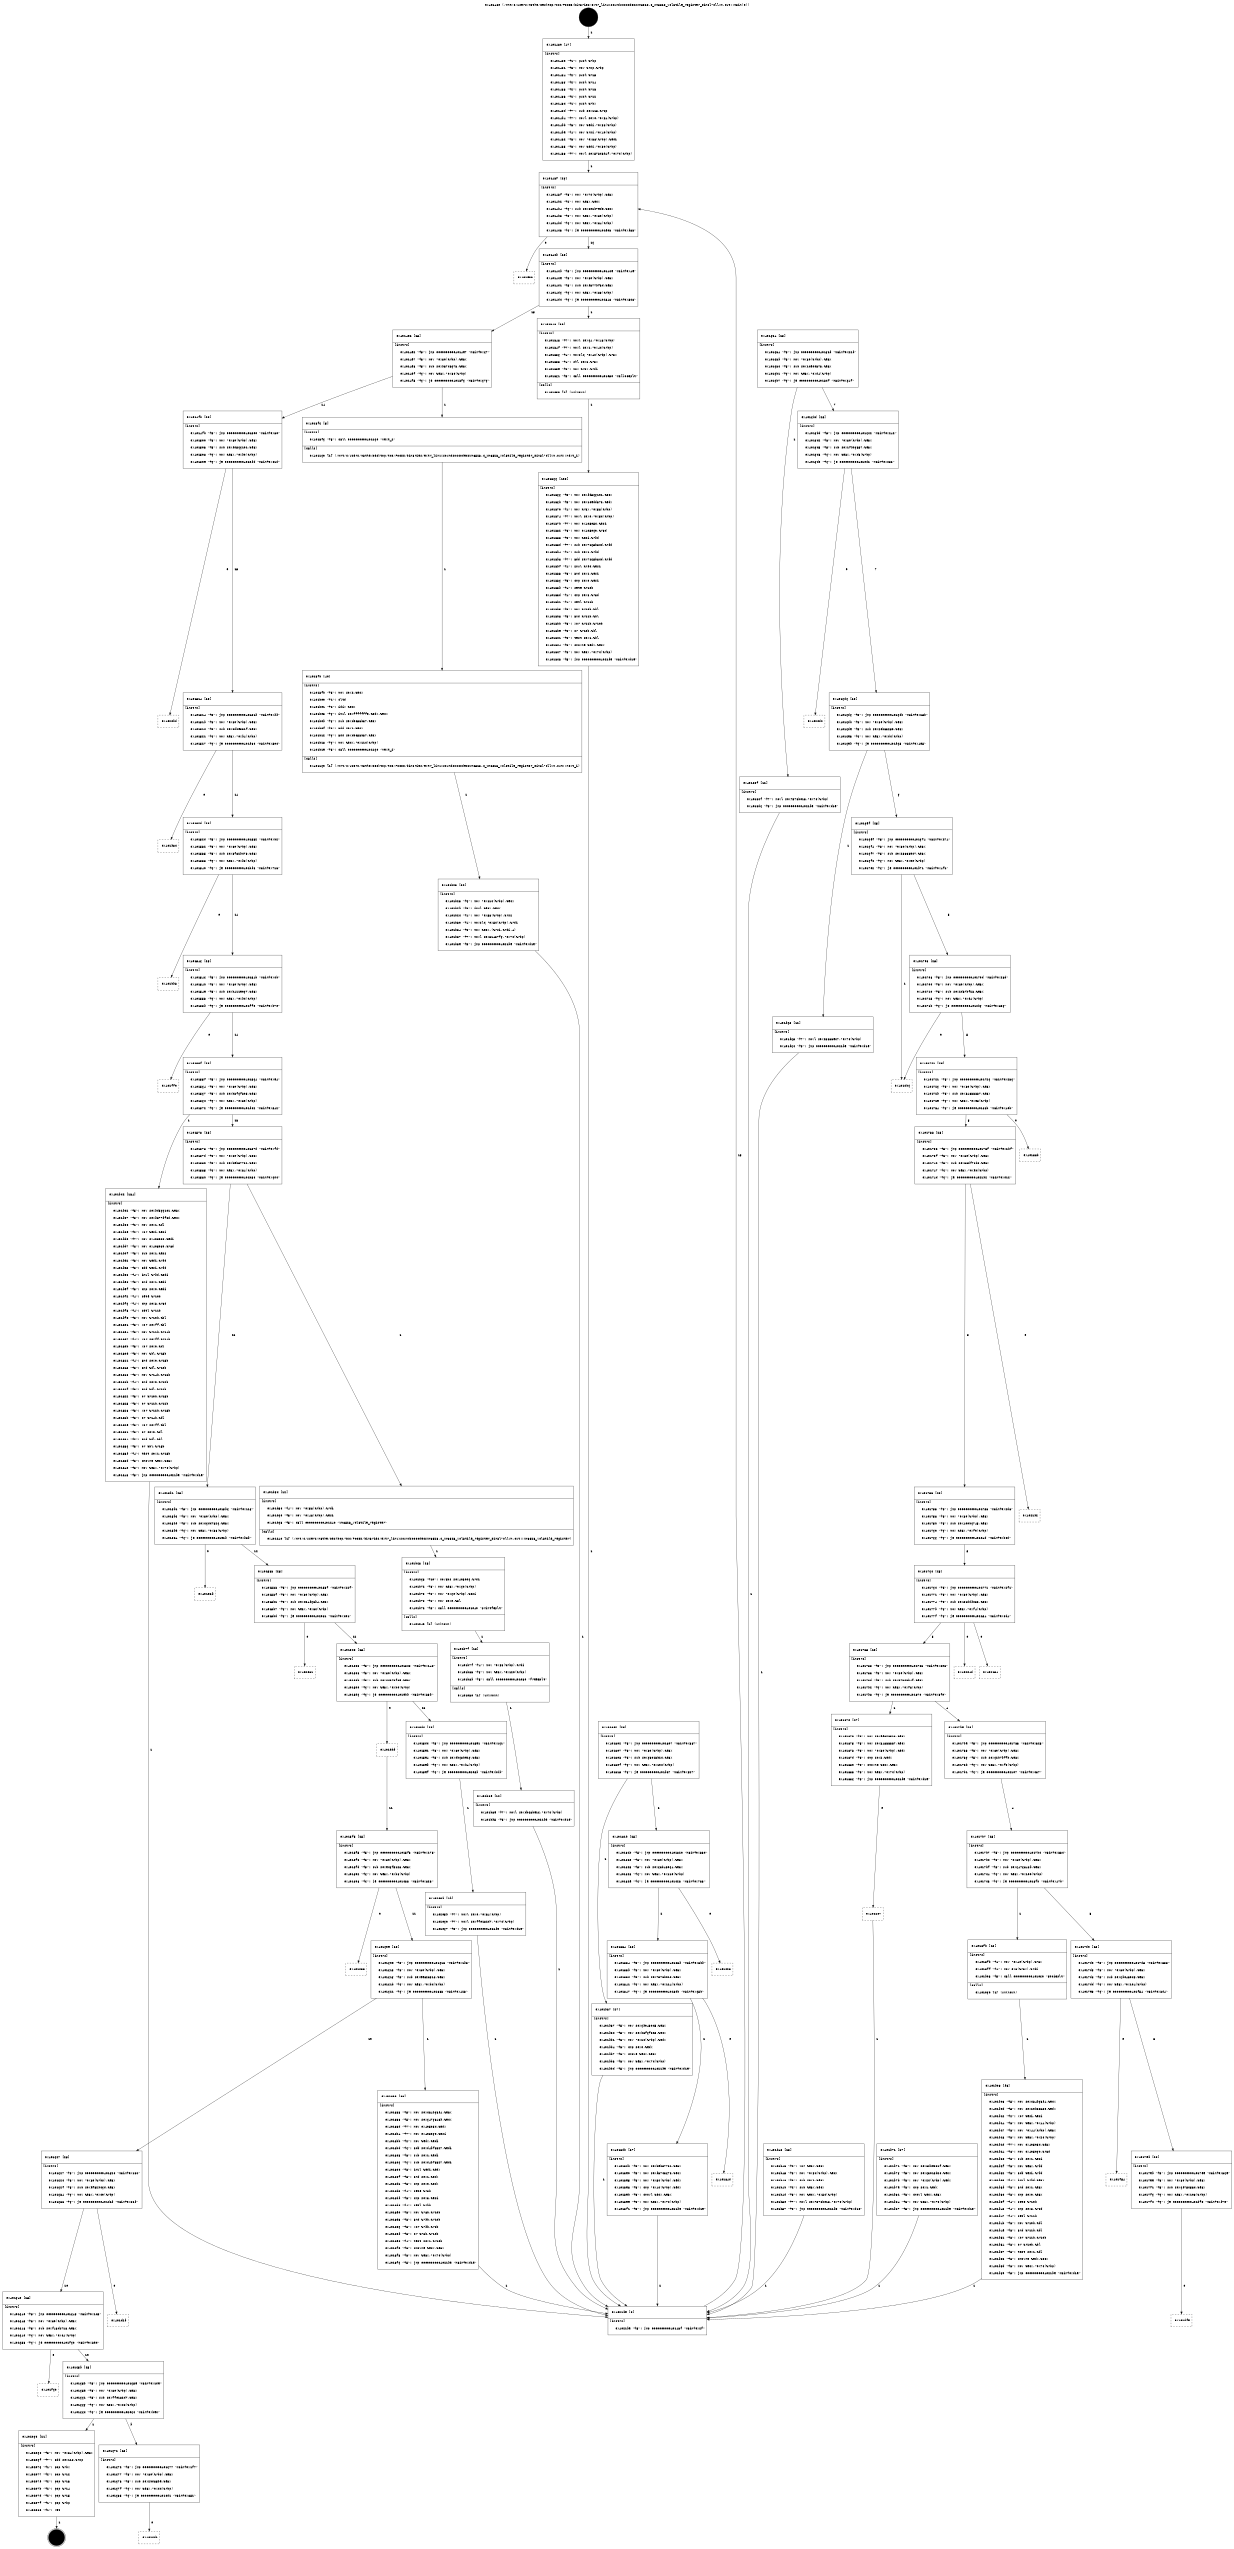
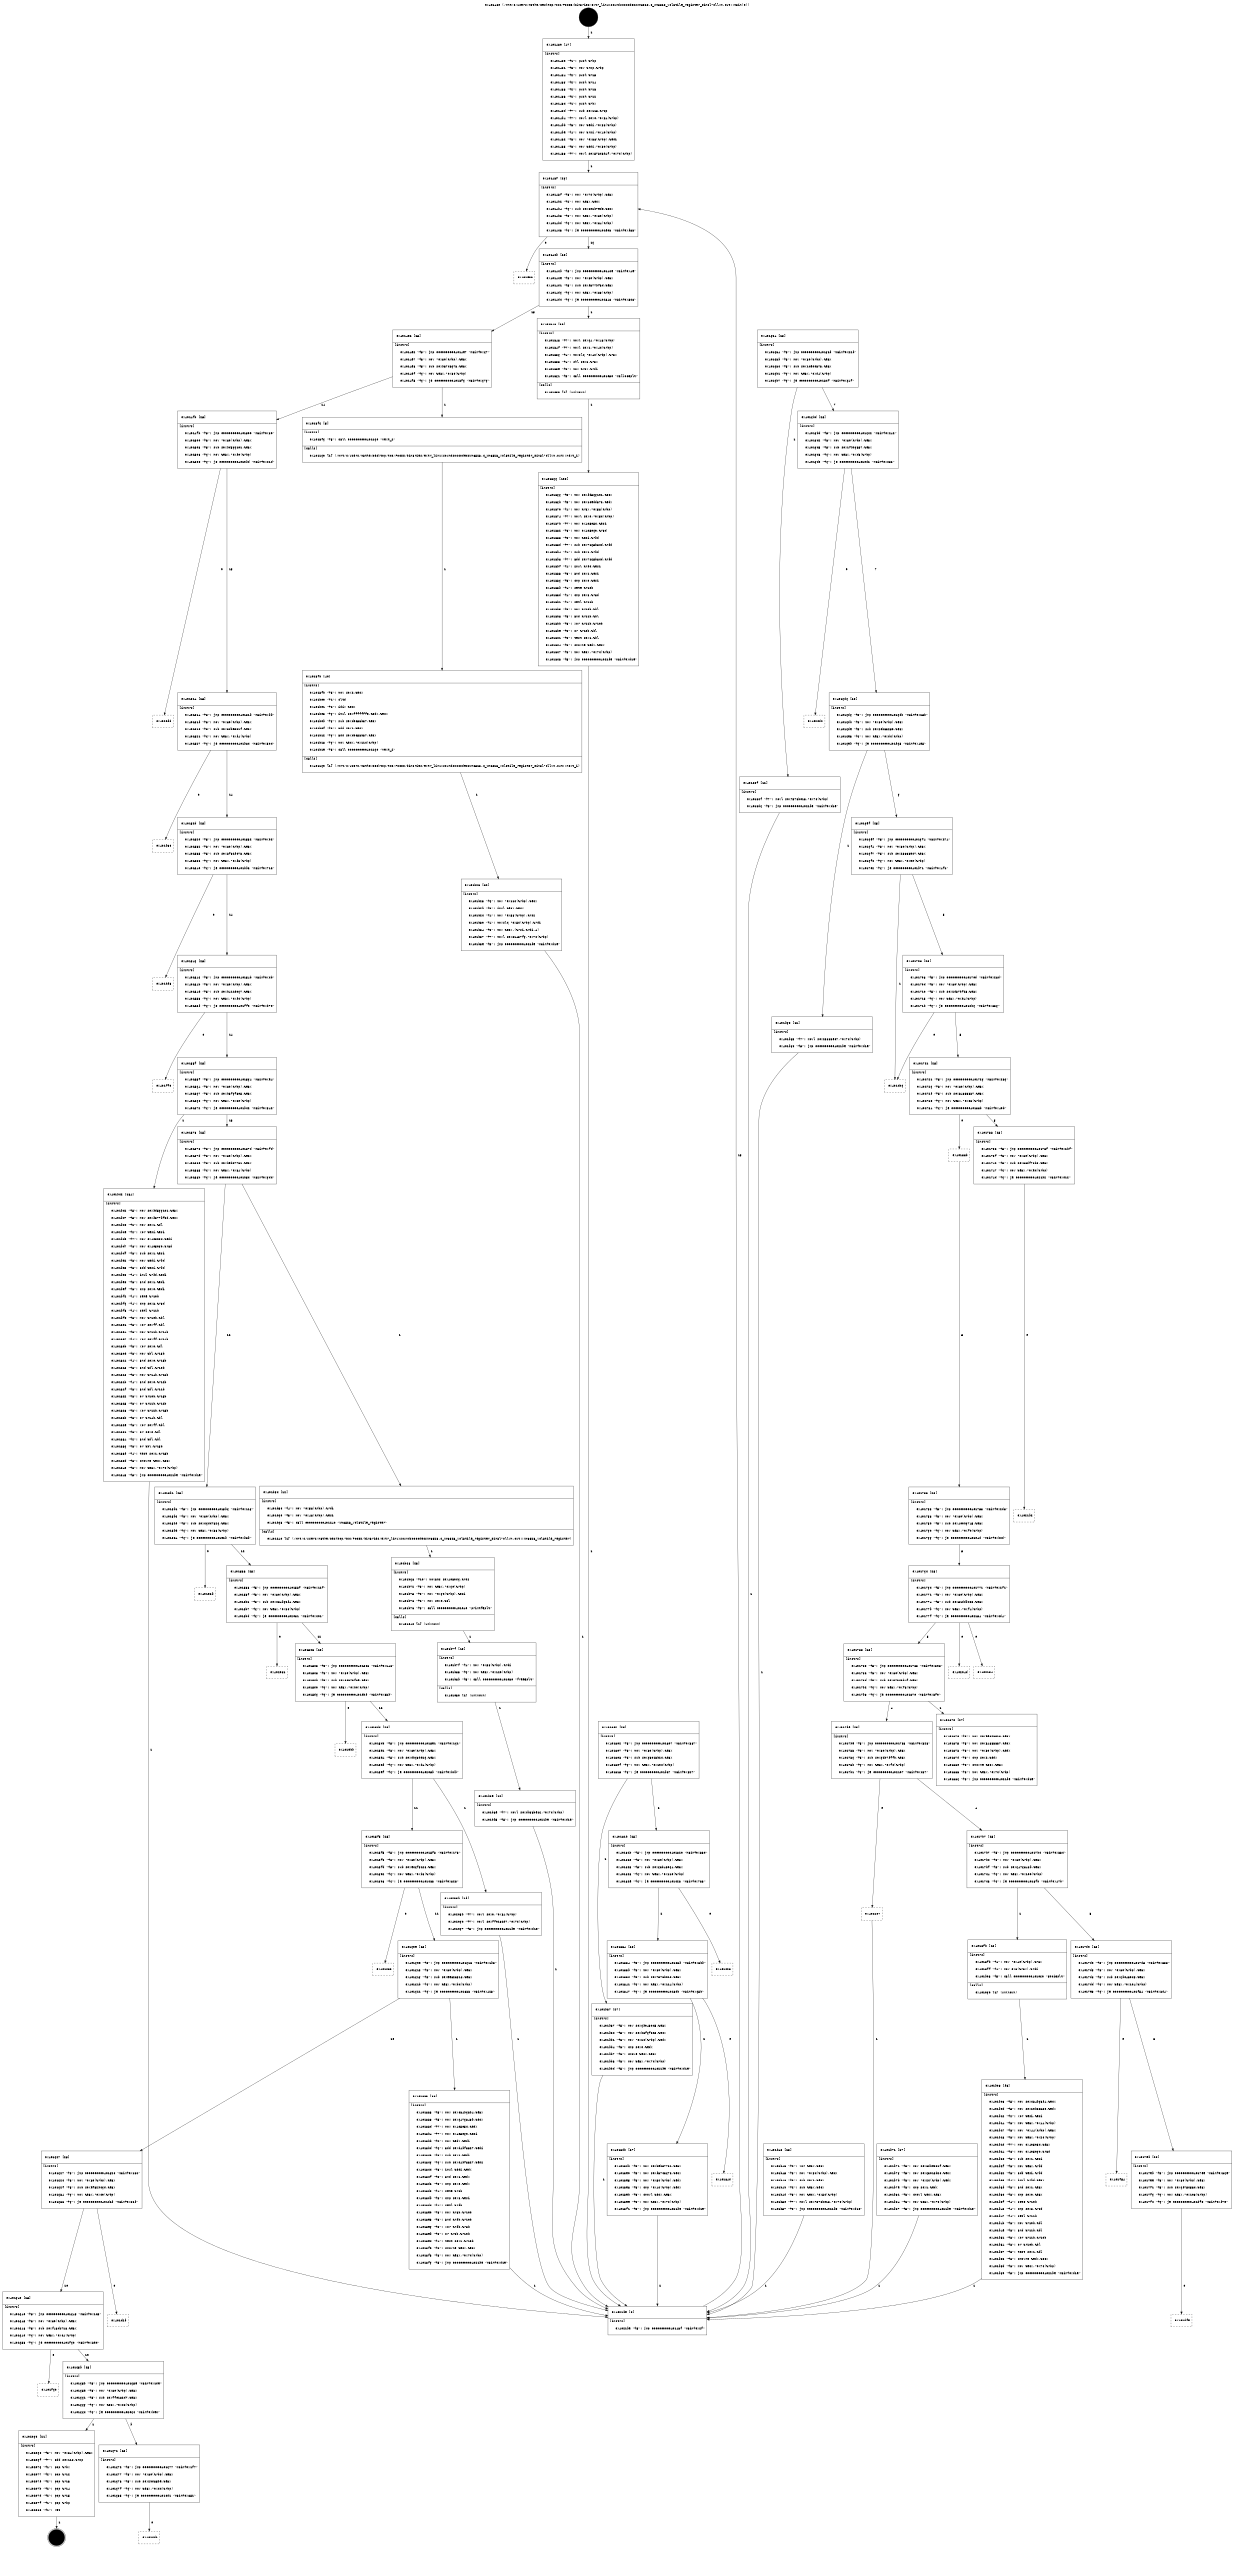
edge "0x40173a [25]" -> "0x401753 [25]": now "0x40188b" -> "0x401753 [25]"
edge "0x401eb9" -> "0x4015f5 [25]": now "0x4015dc [25]" -> "0x4015f5 [25]"
edge "0x401870 [27]" -> "0x402107": now "0x40179e [25]" -> "0x402107"
